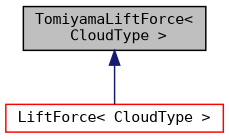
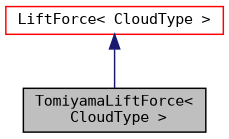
edge "LiftForce< CloudType >" -> "TomiyamaLiftForce< CloudType >": reversed
